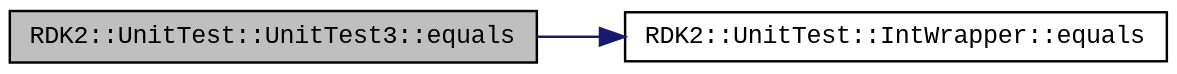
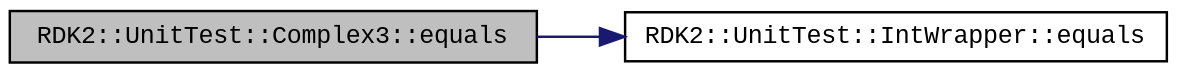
node "RDK2::UnitTest::UnitTest3::equals": label "RDK2::UnitTest::UnitTest3::equals" -> "RDK2::UnitTest::Complex3::equals"
